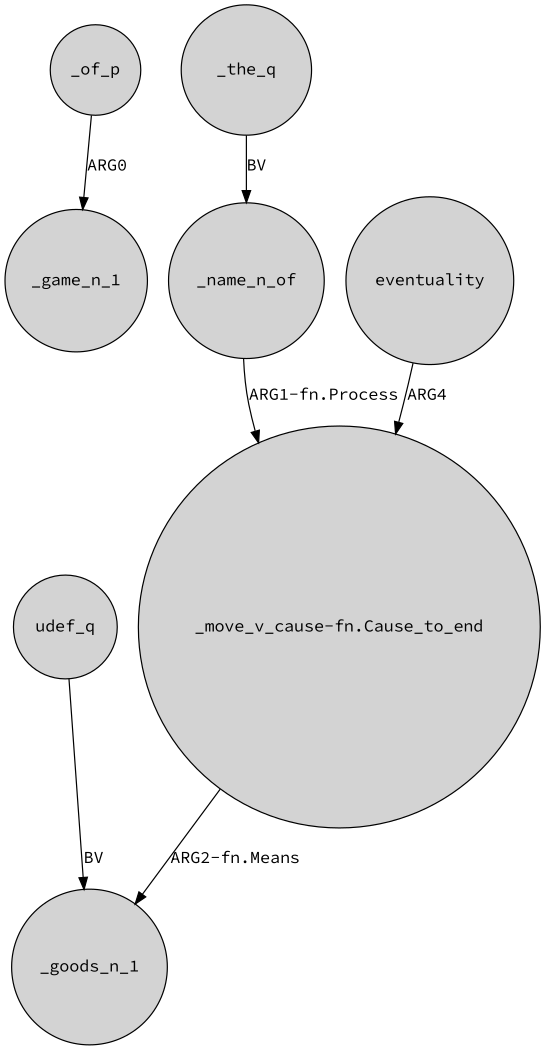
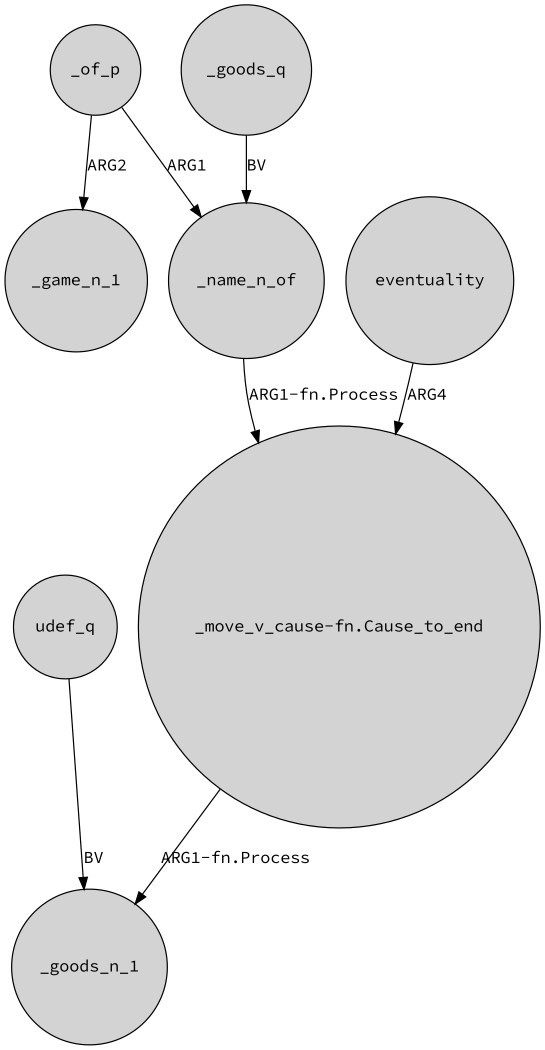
node "_the_q": label "_the_q" -> "_goods_q"
edge "_of_p" -> "_name_n_of": added, label "ARG1"
edge "_of_p" -> "_game_n_1": label "ARG0" -> "ARG2"
edge "_move_v_cause-fn.Cause_to_end" -> "_goods_n_1": label "ARG2-fn.Means" -> "ARG1-fn.Process"
